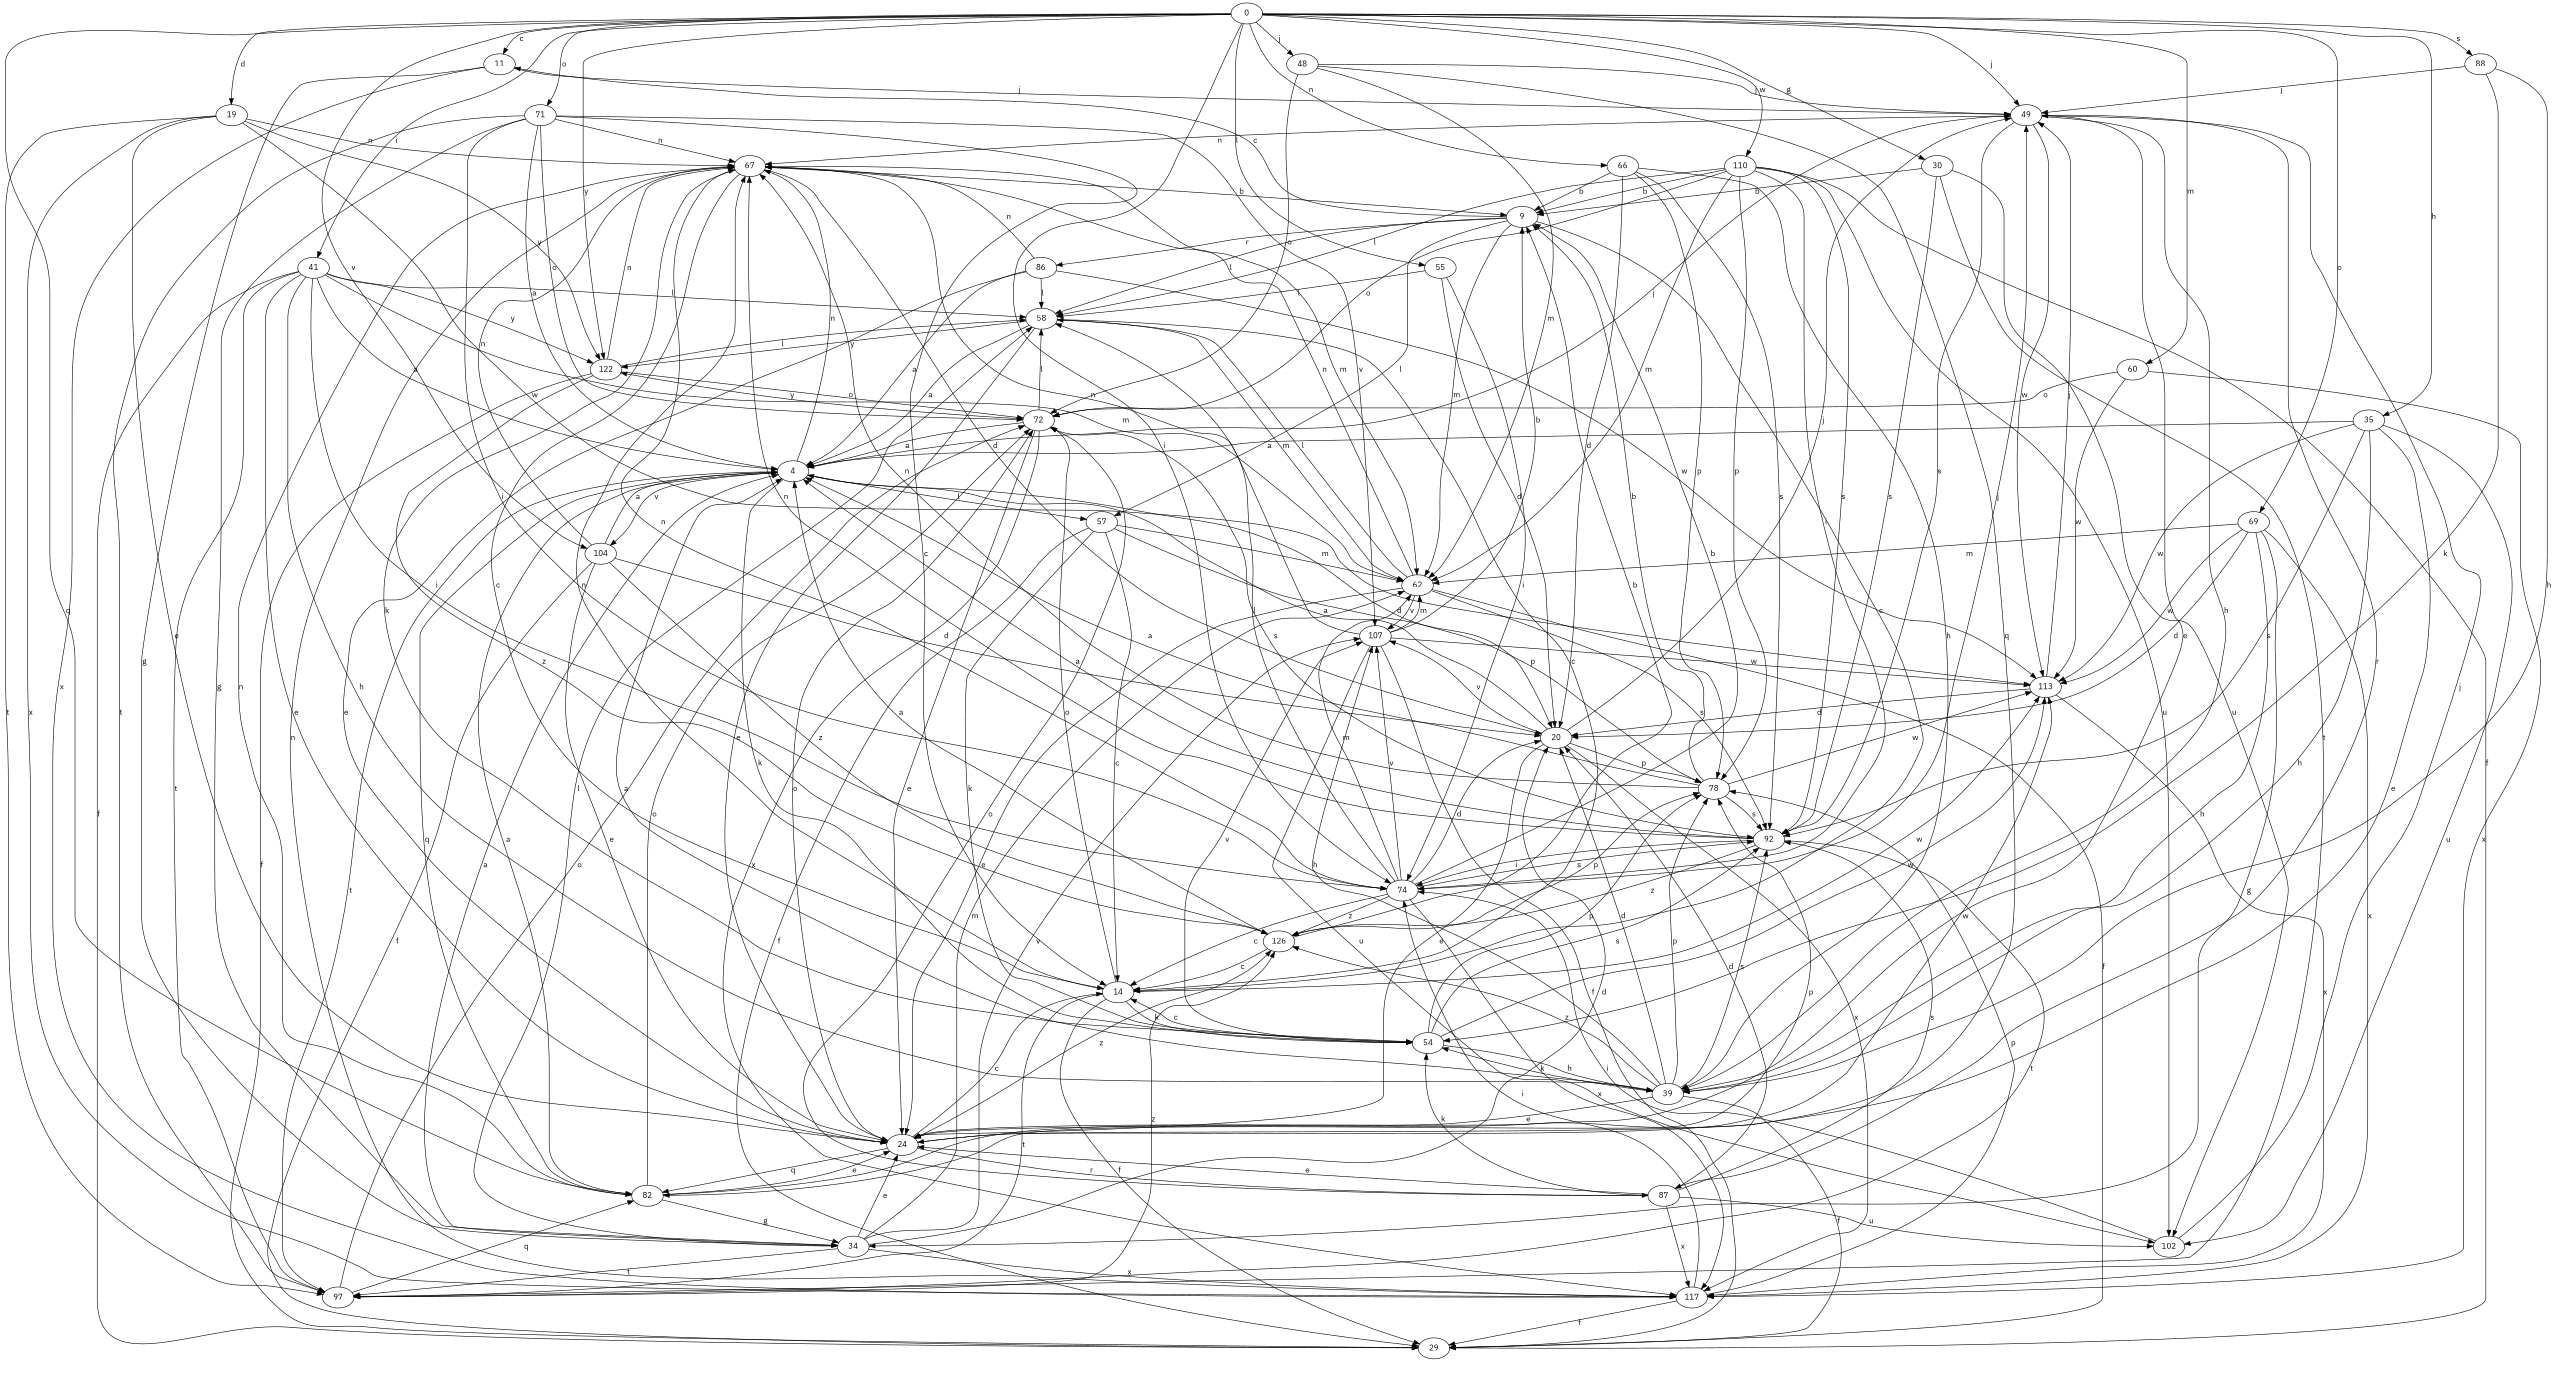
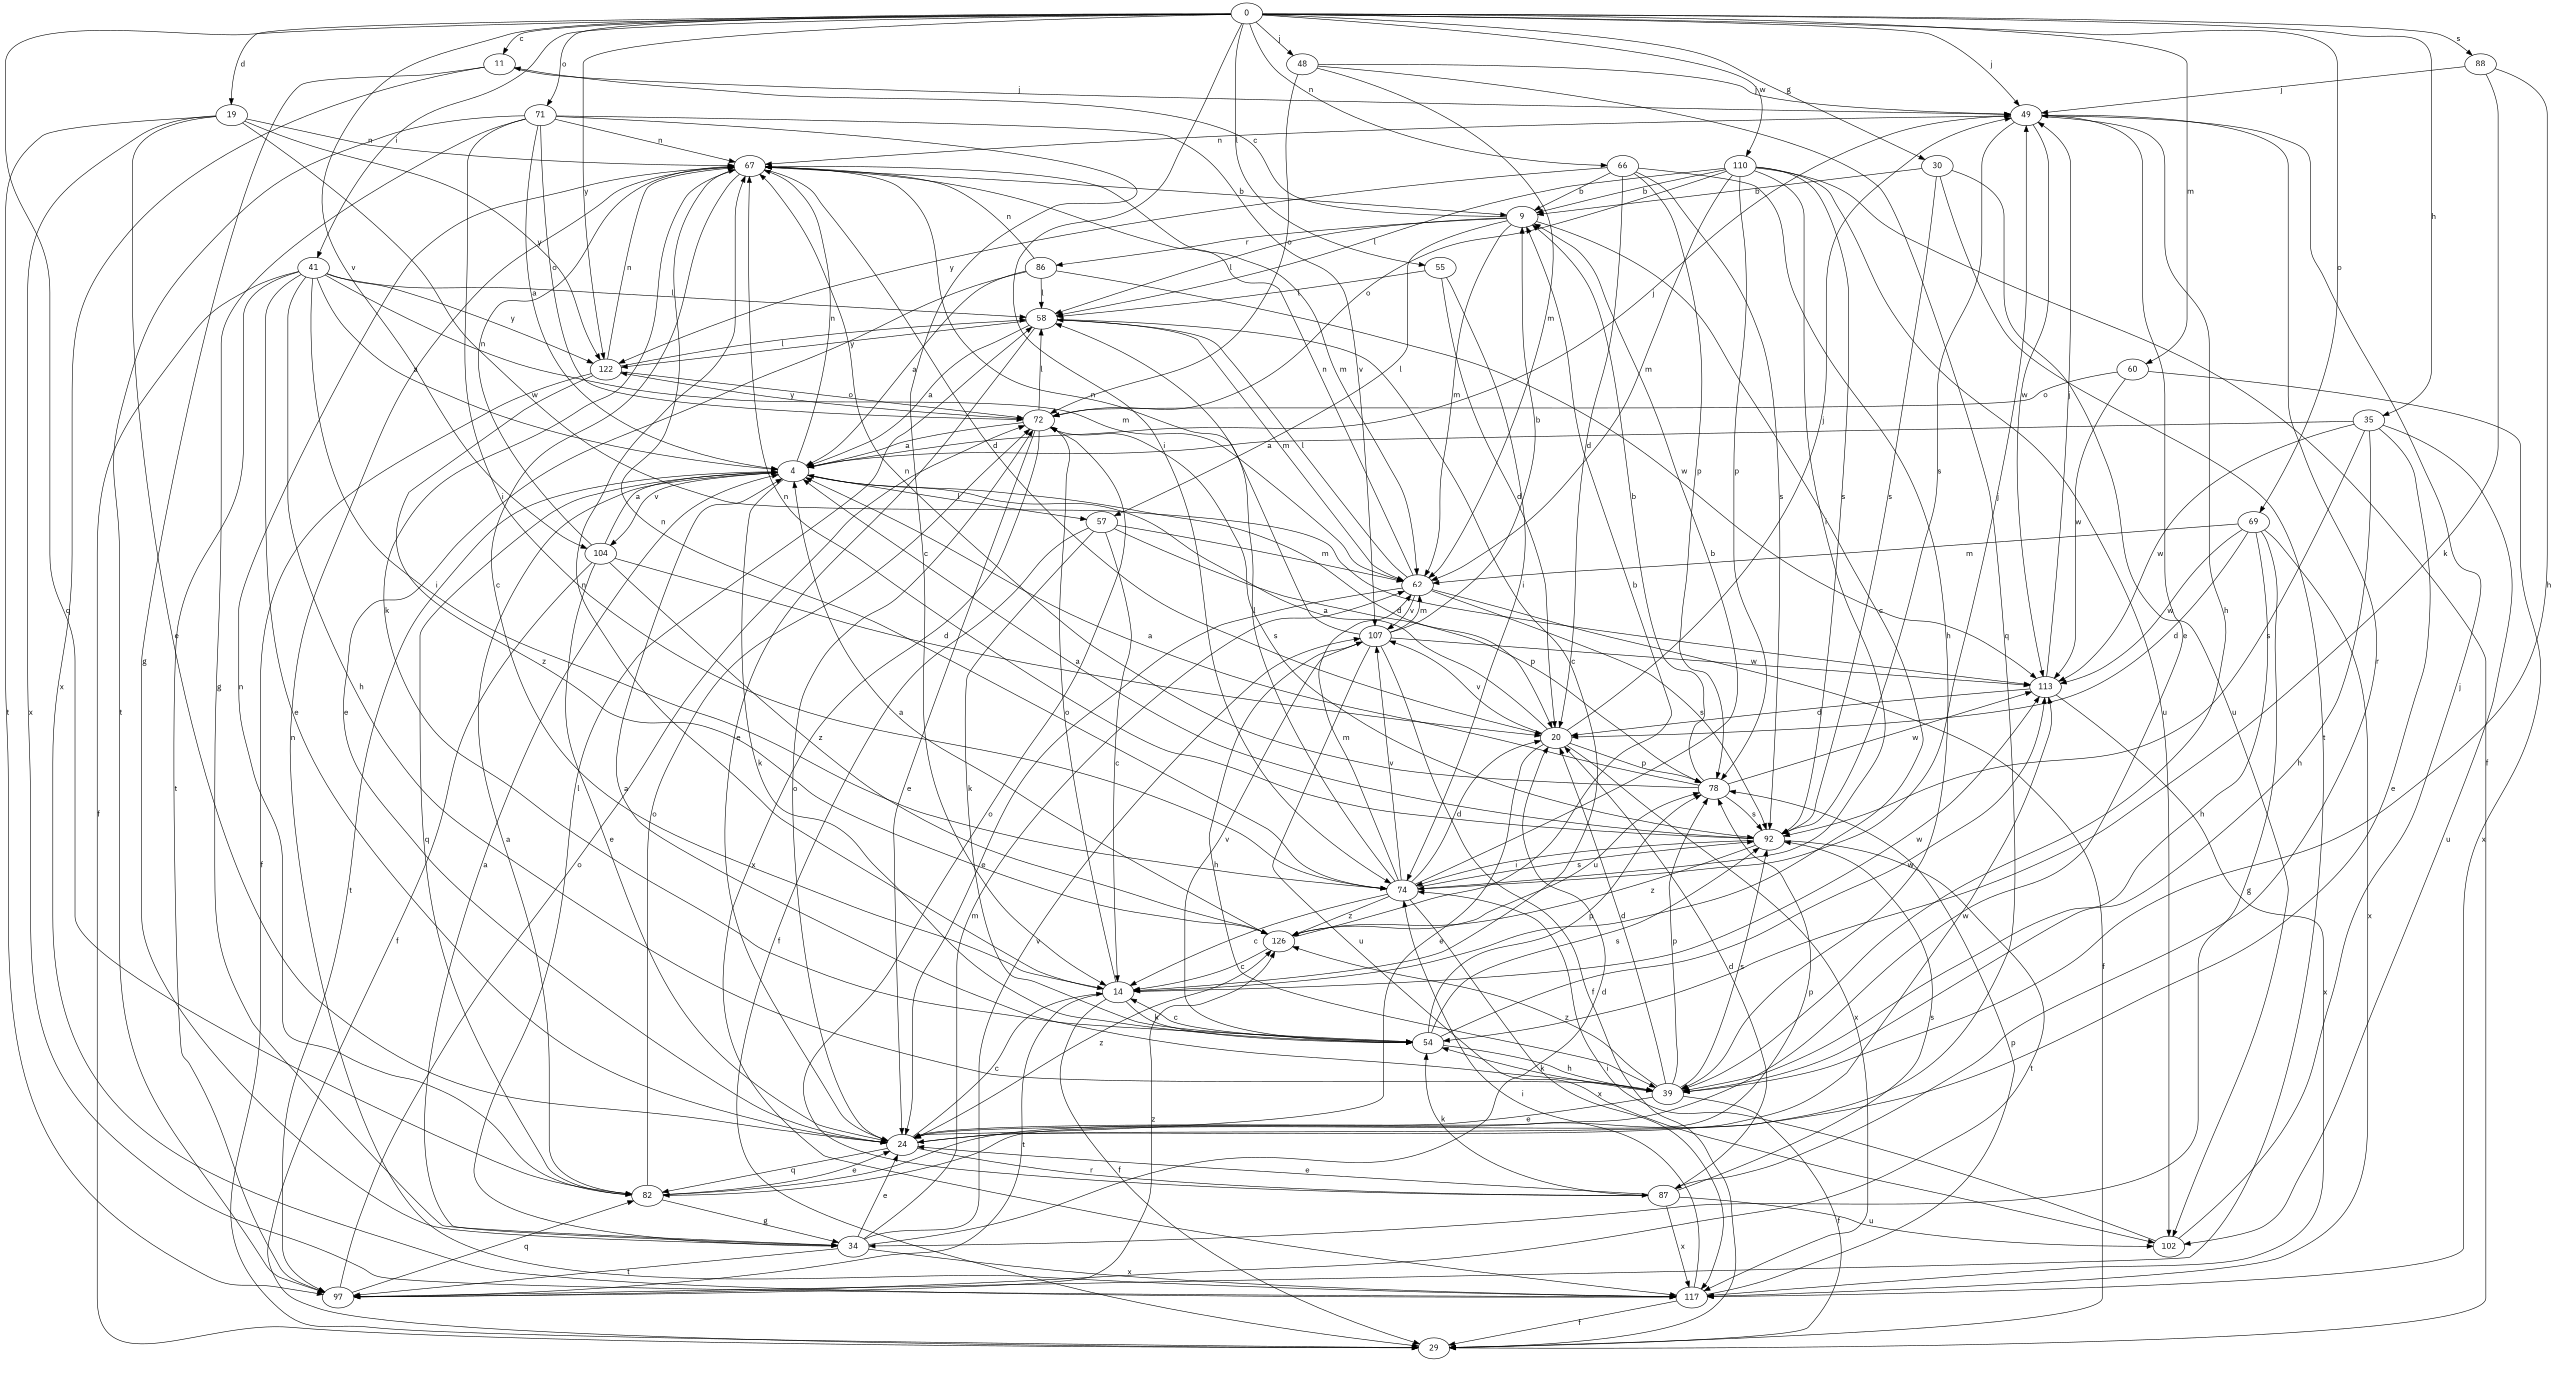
edge "66" -> "122": added, label "y"
edge "126" -> "78": label "p" -> "u"
edge "39" -> "107": reversed
